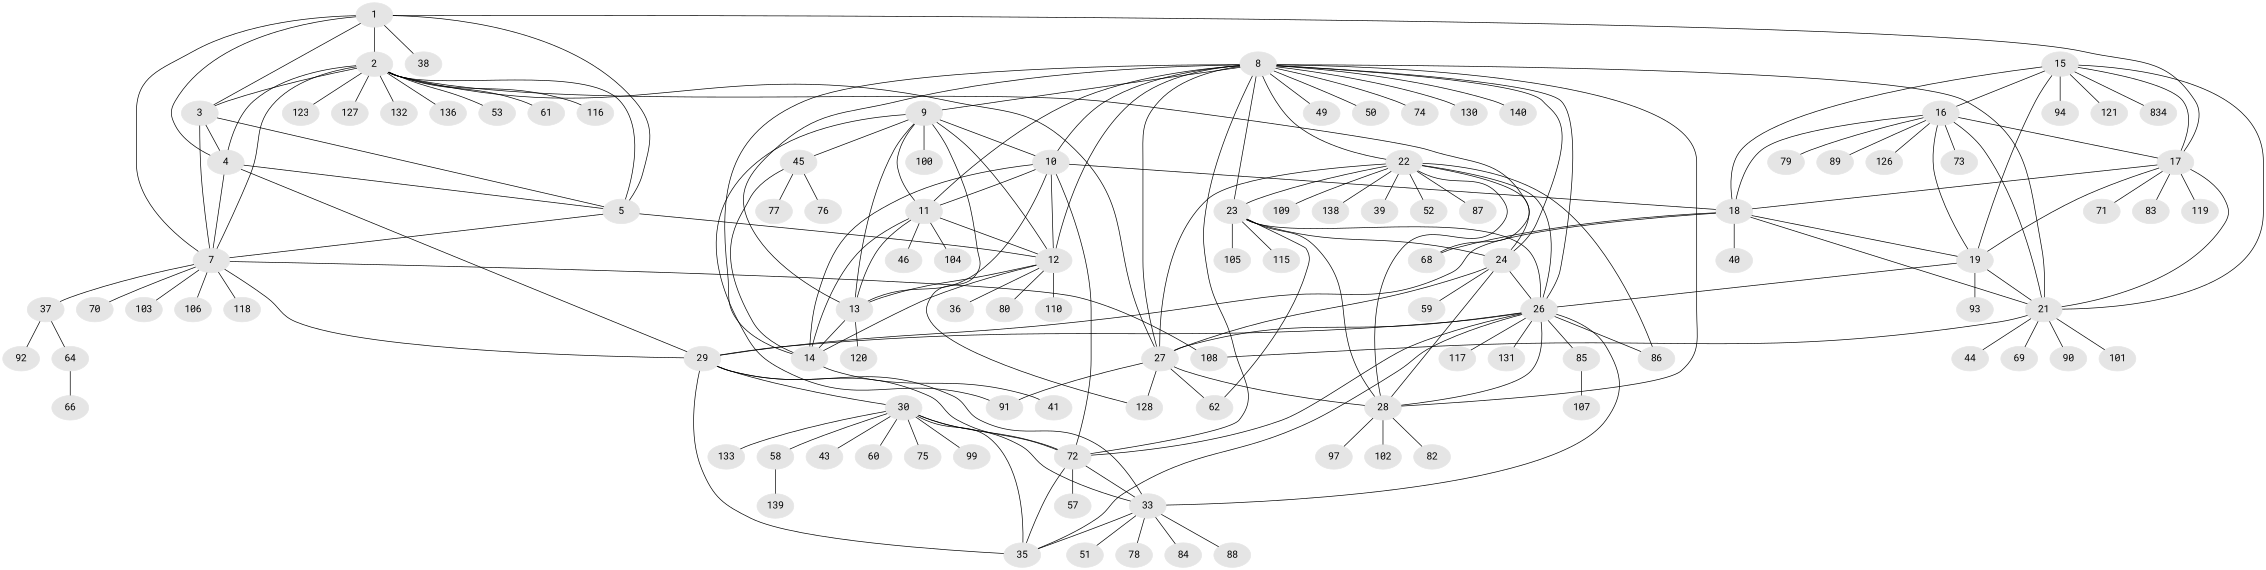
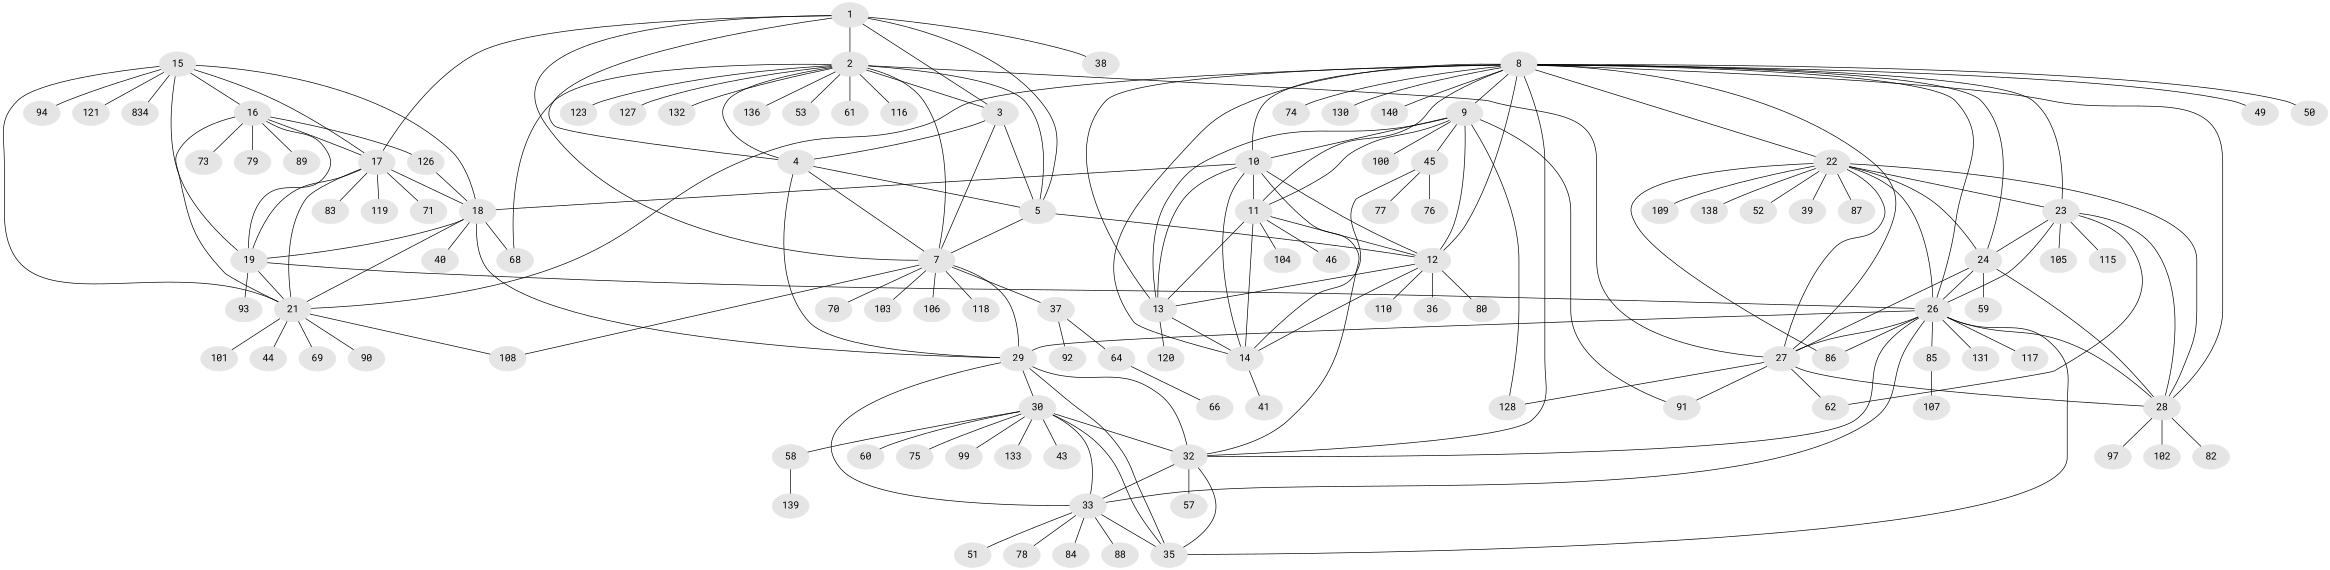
edge "16" -- "18": now "126" -- "18"
node "72": label "72" -> "32"
